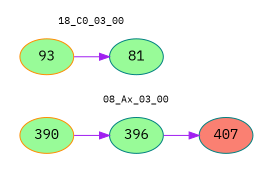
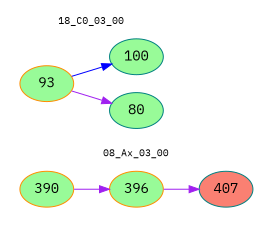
node "100": added
node "81": label "81" -> "80"
node "396": color teal -> darkorange
